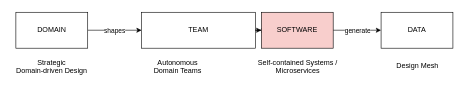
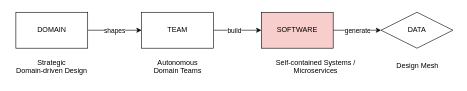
node "TEAM": size 114x36 -> 72x36
node "DATA": shape rectangle -> diamond
node "Self-contained Systems / Microservices": moved (298, 66) -> (316, 66)
